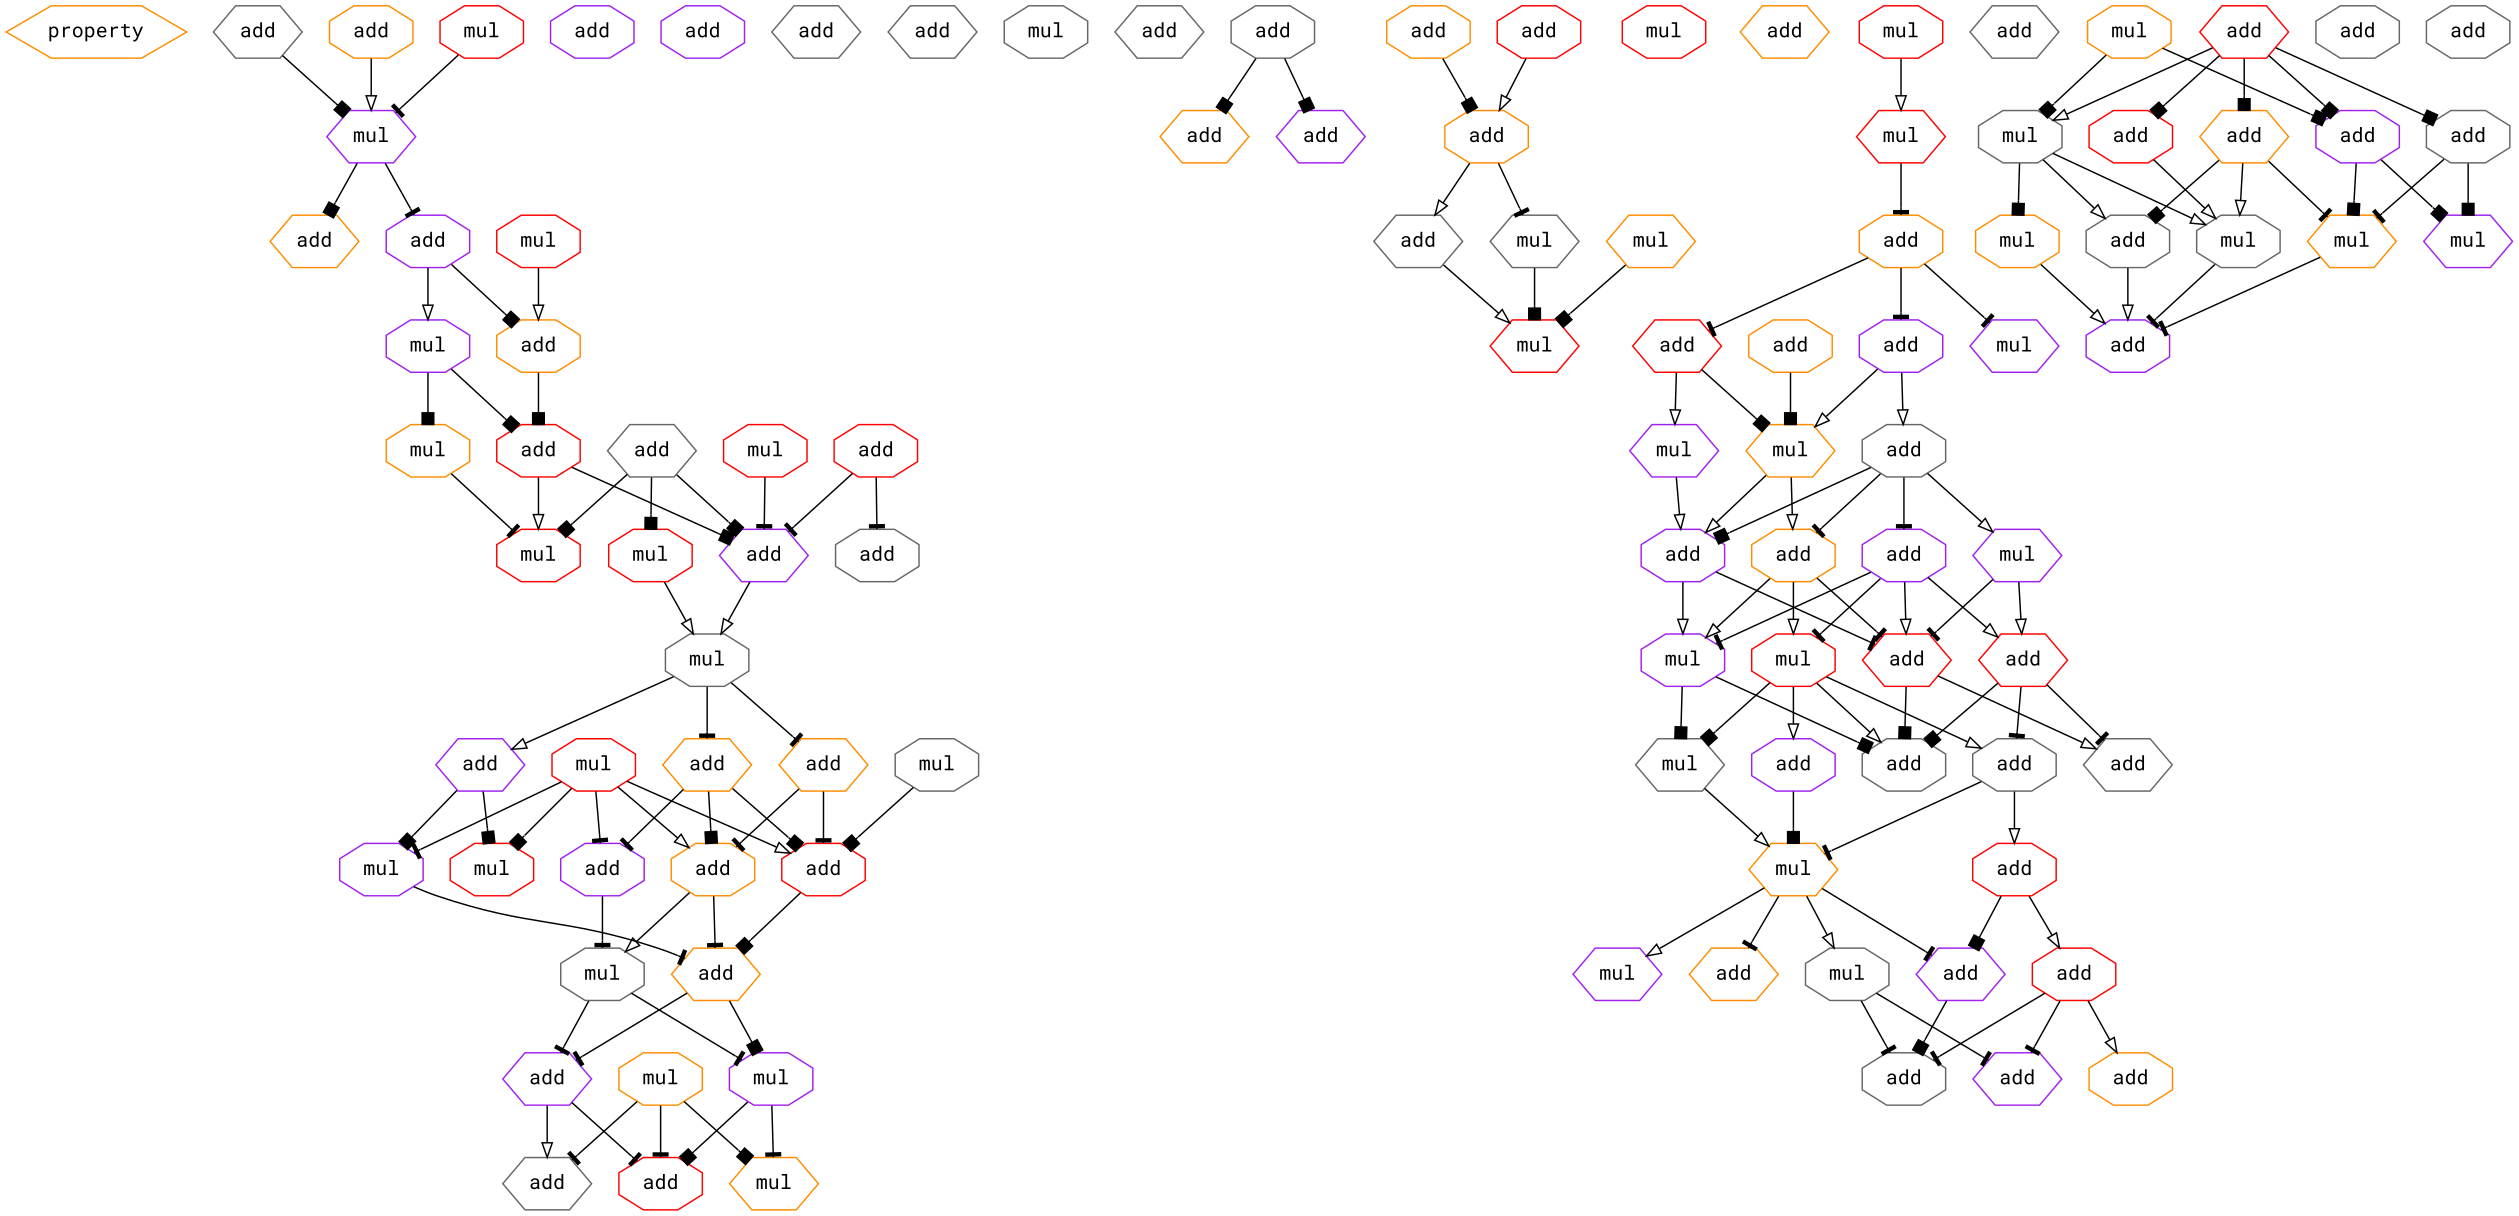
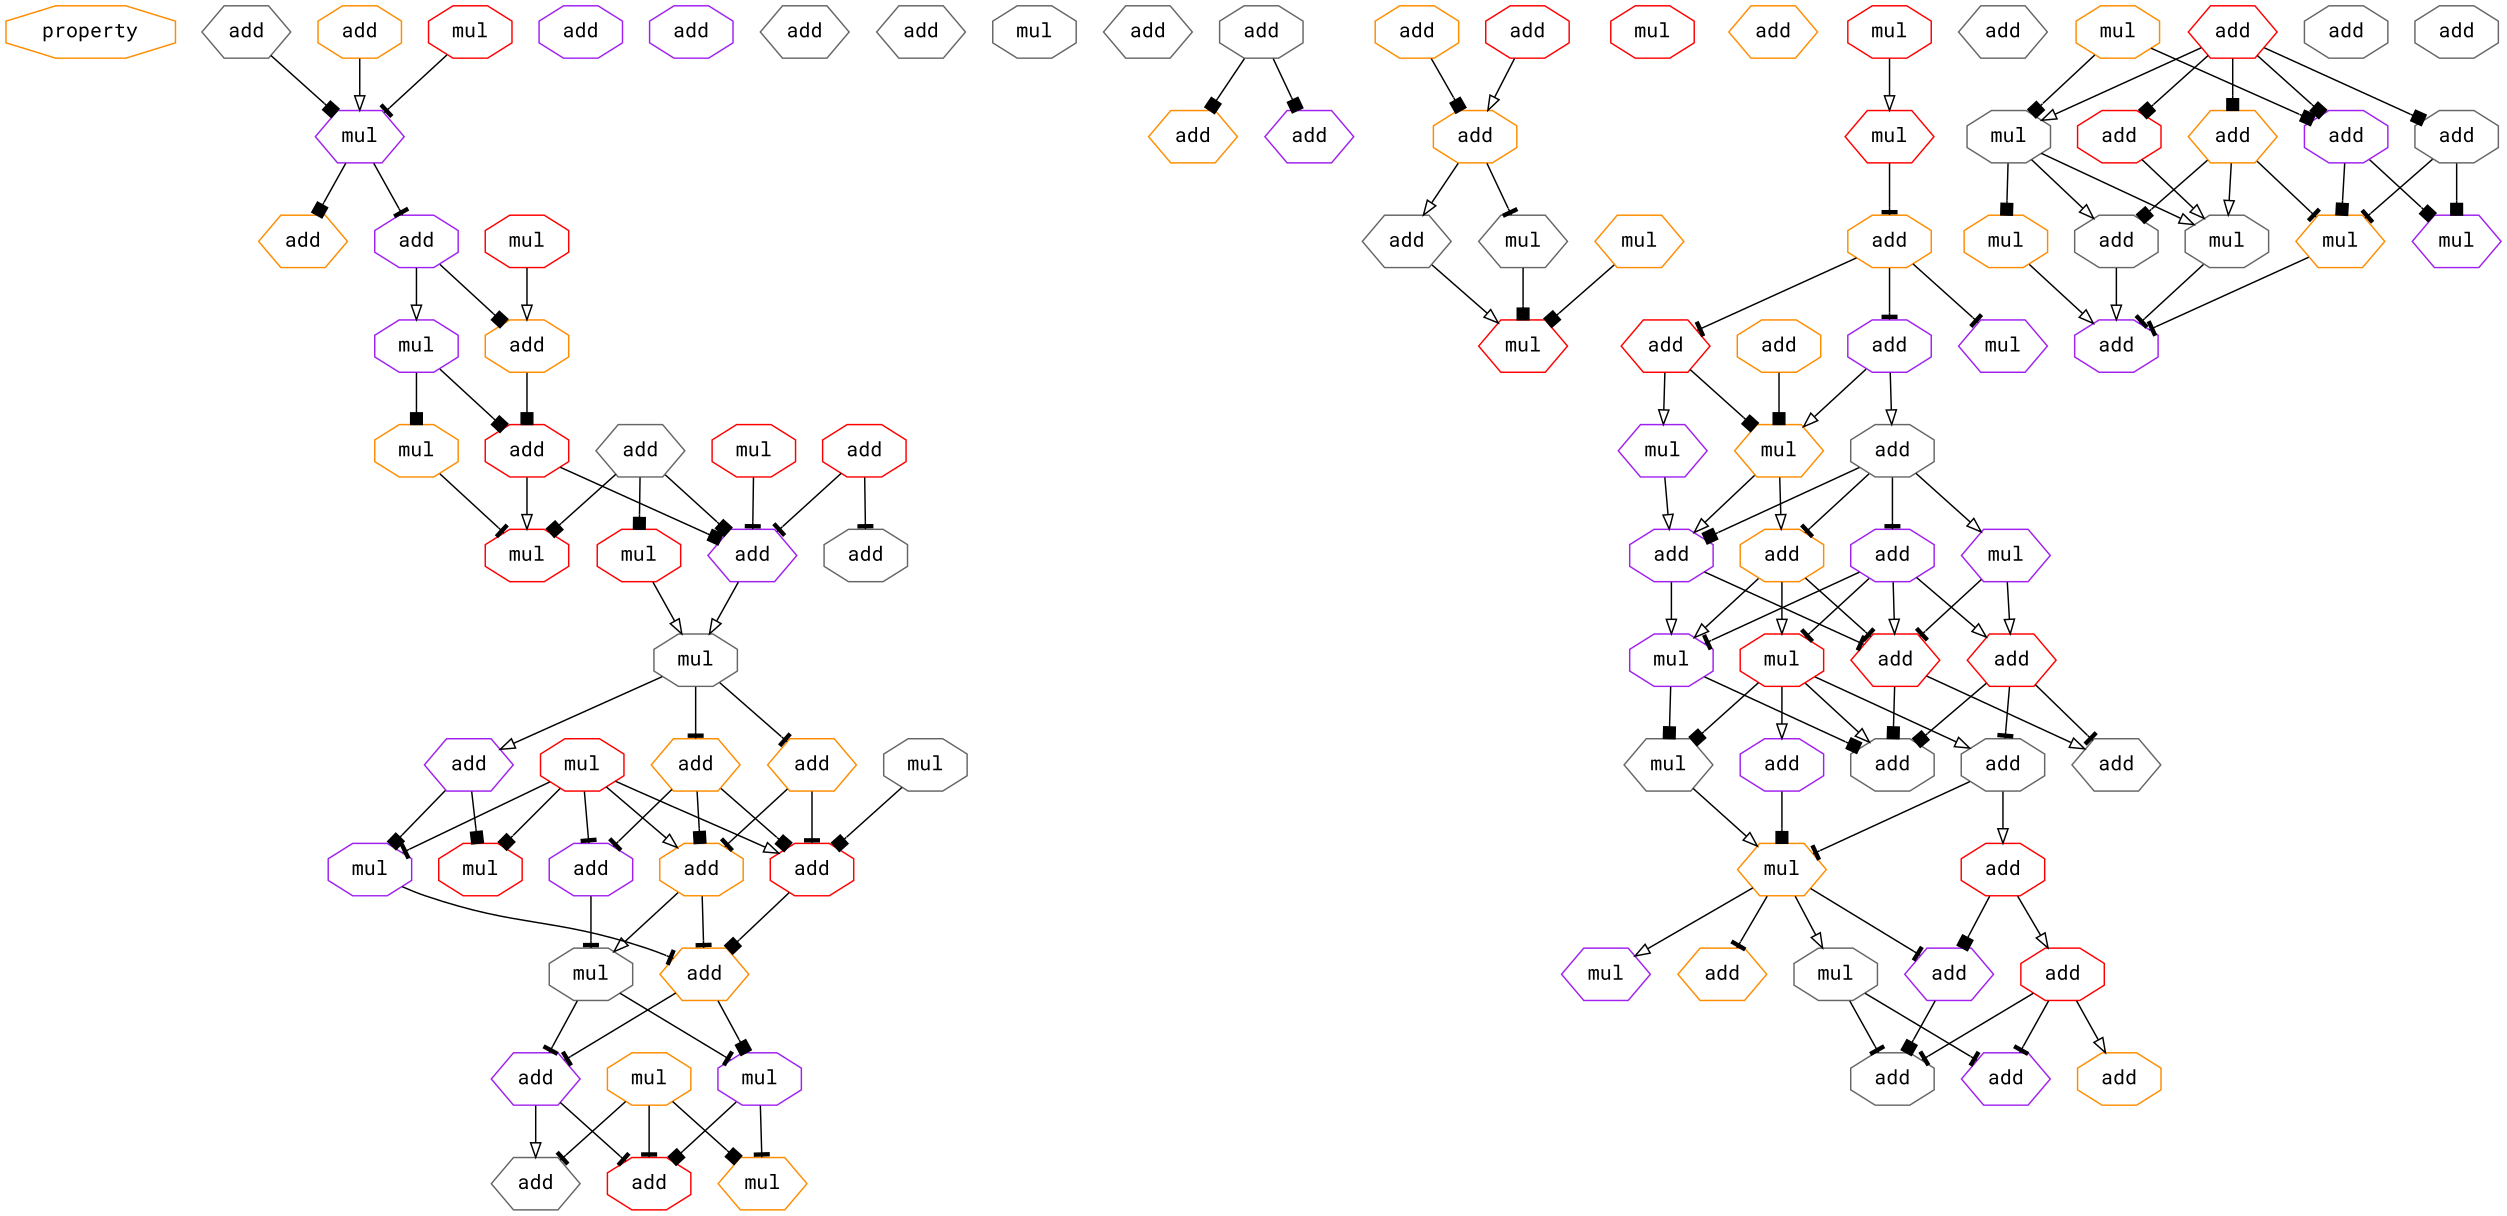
node "property": shape hexagon -> octagon
